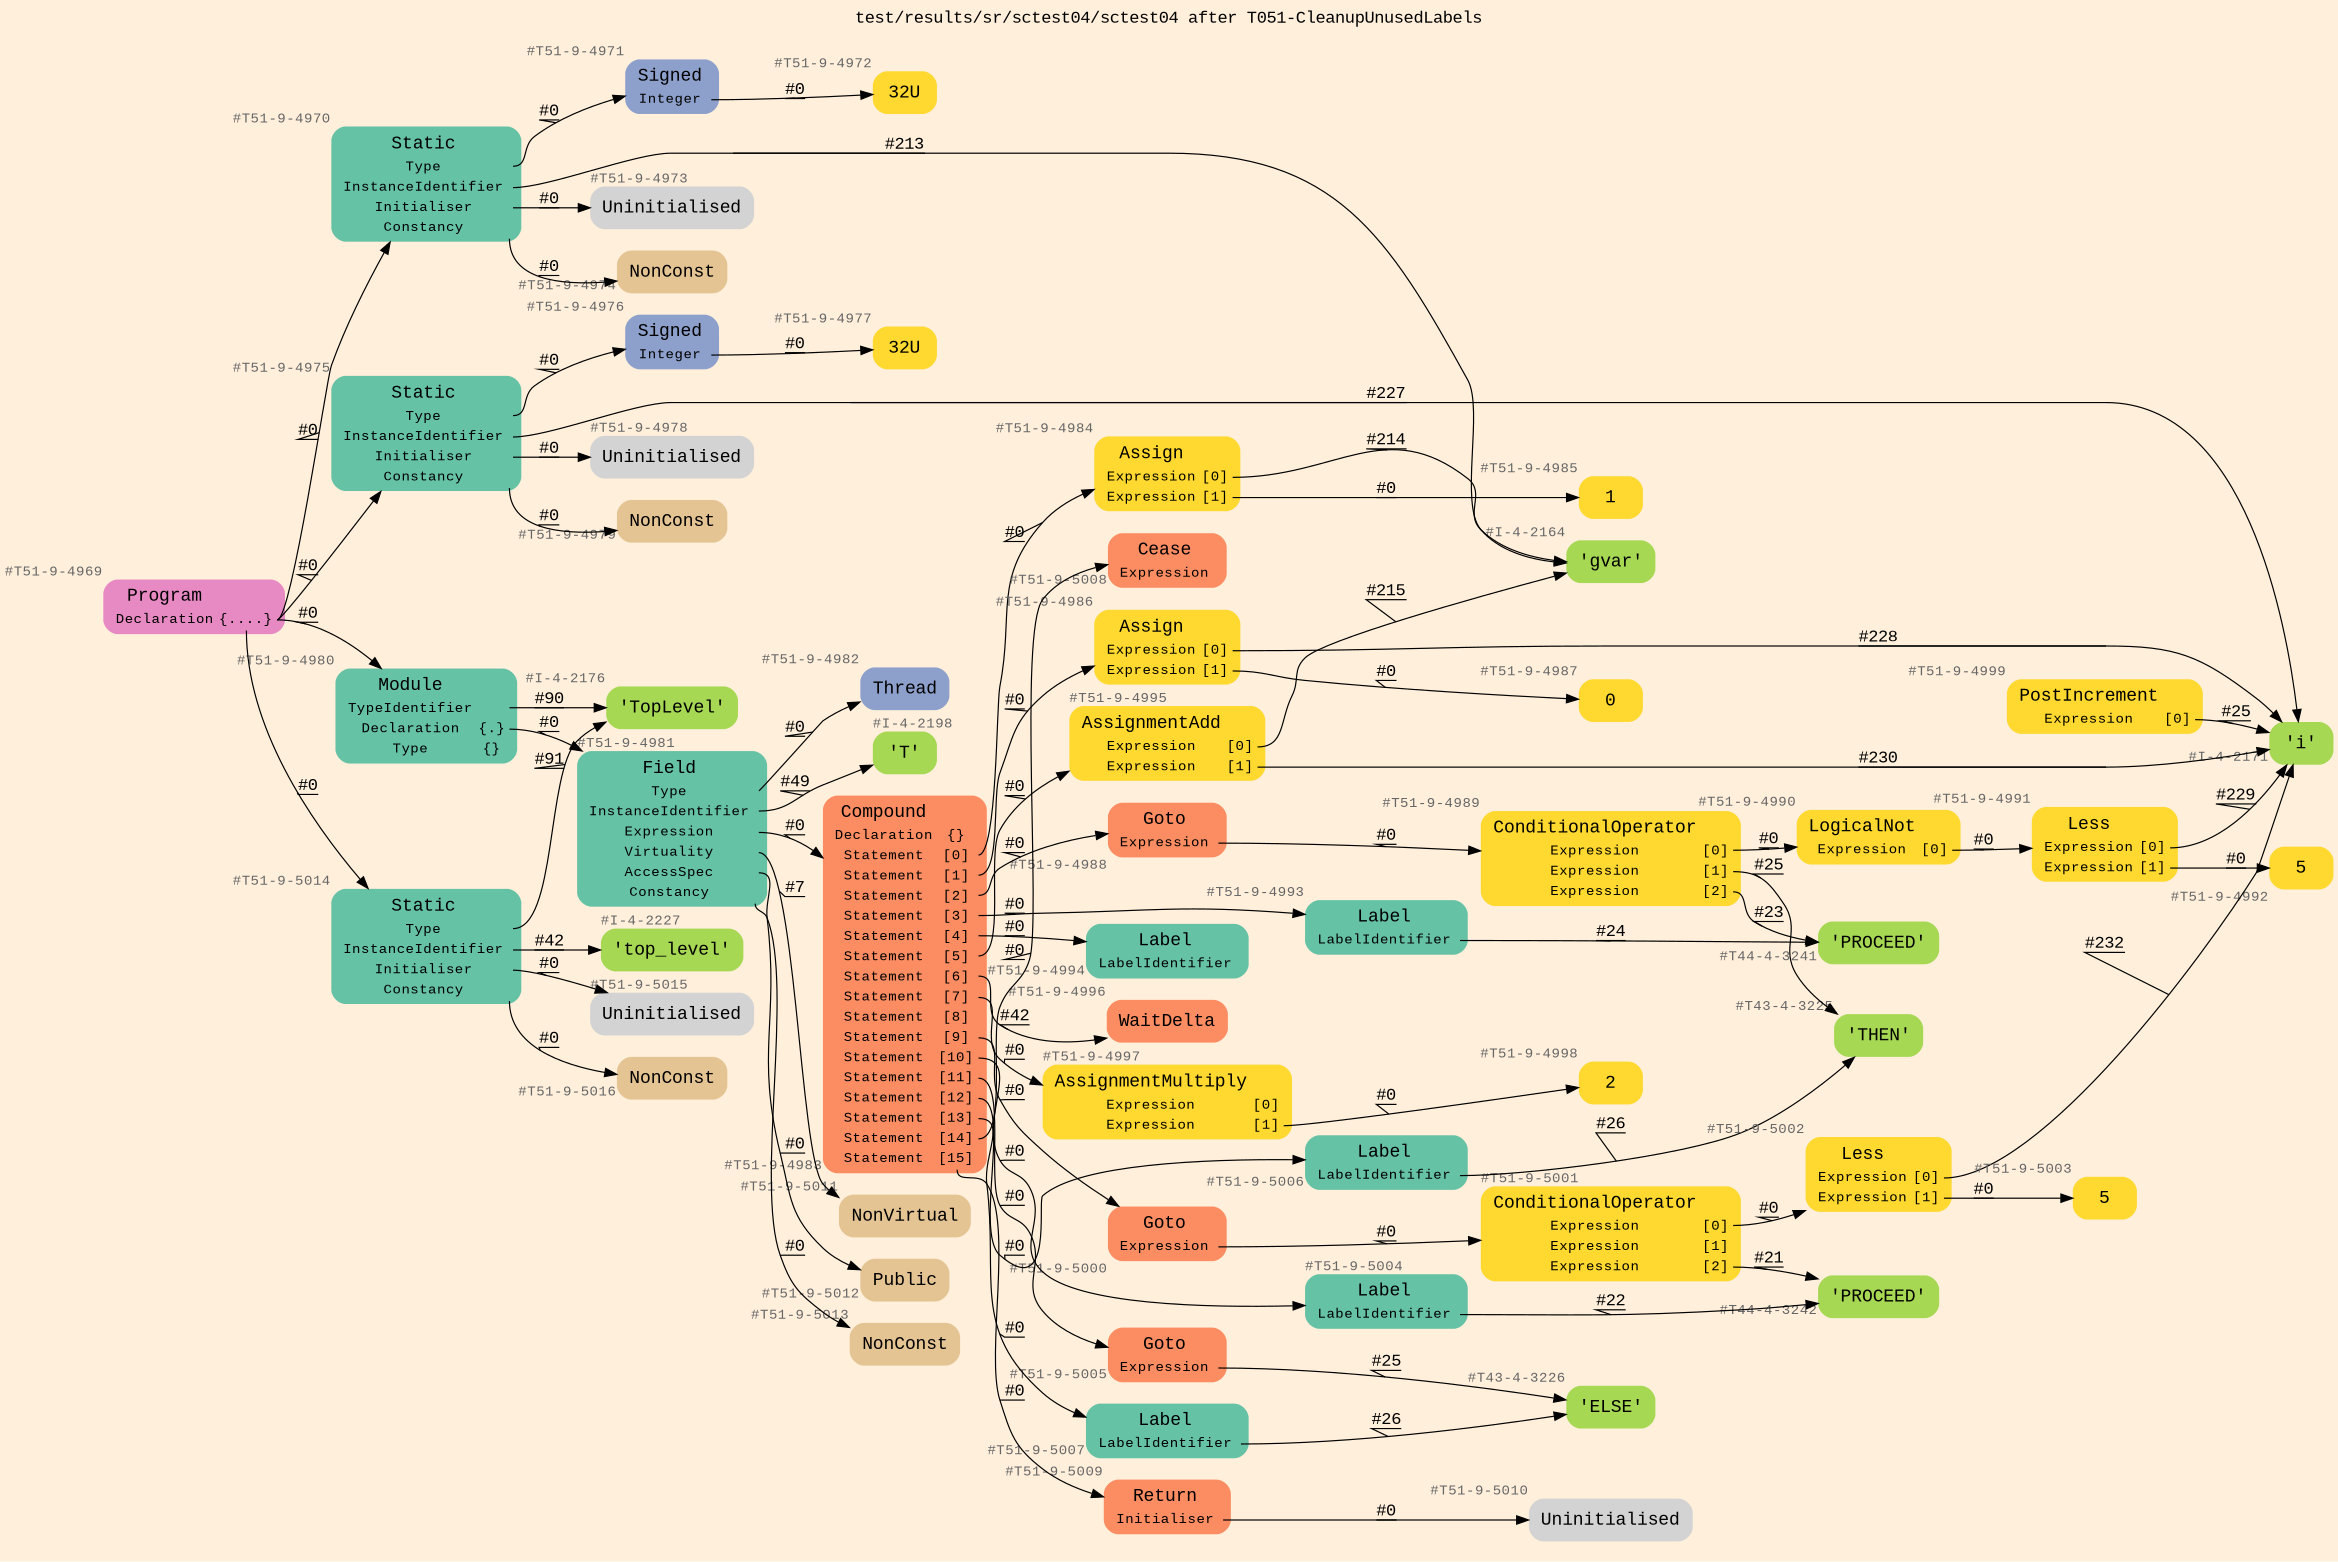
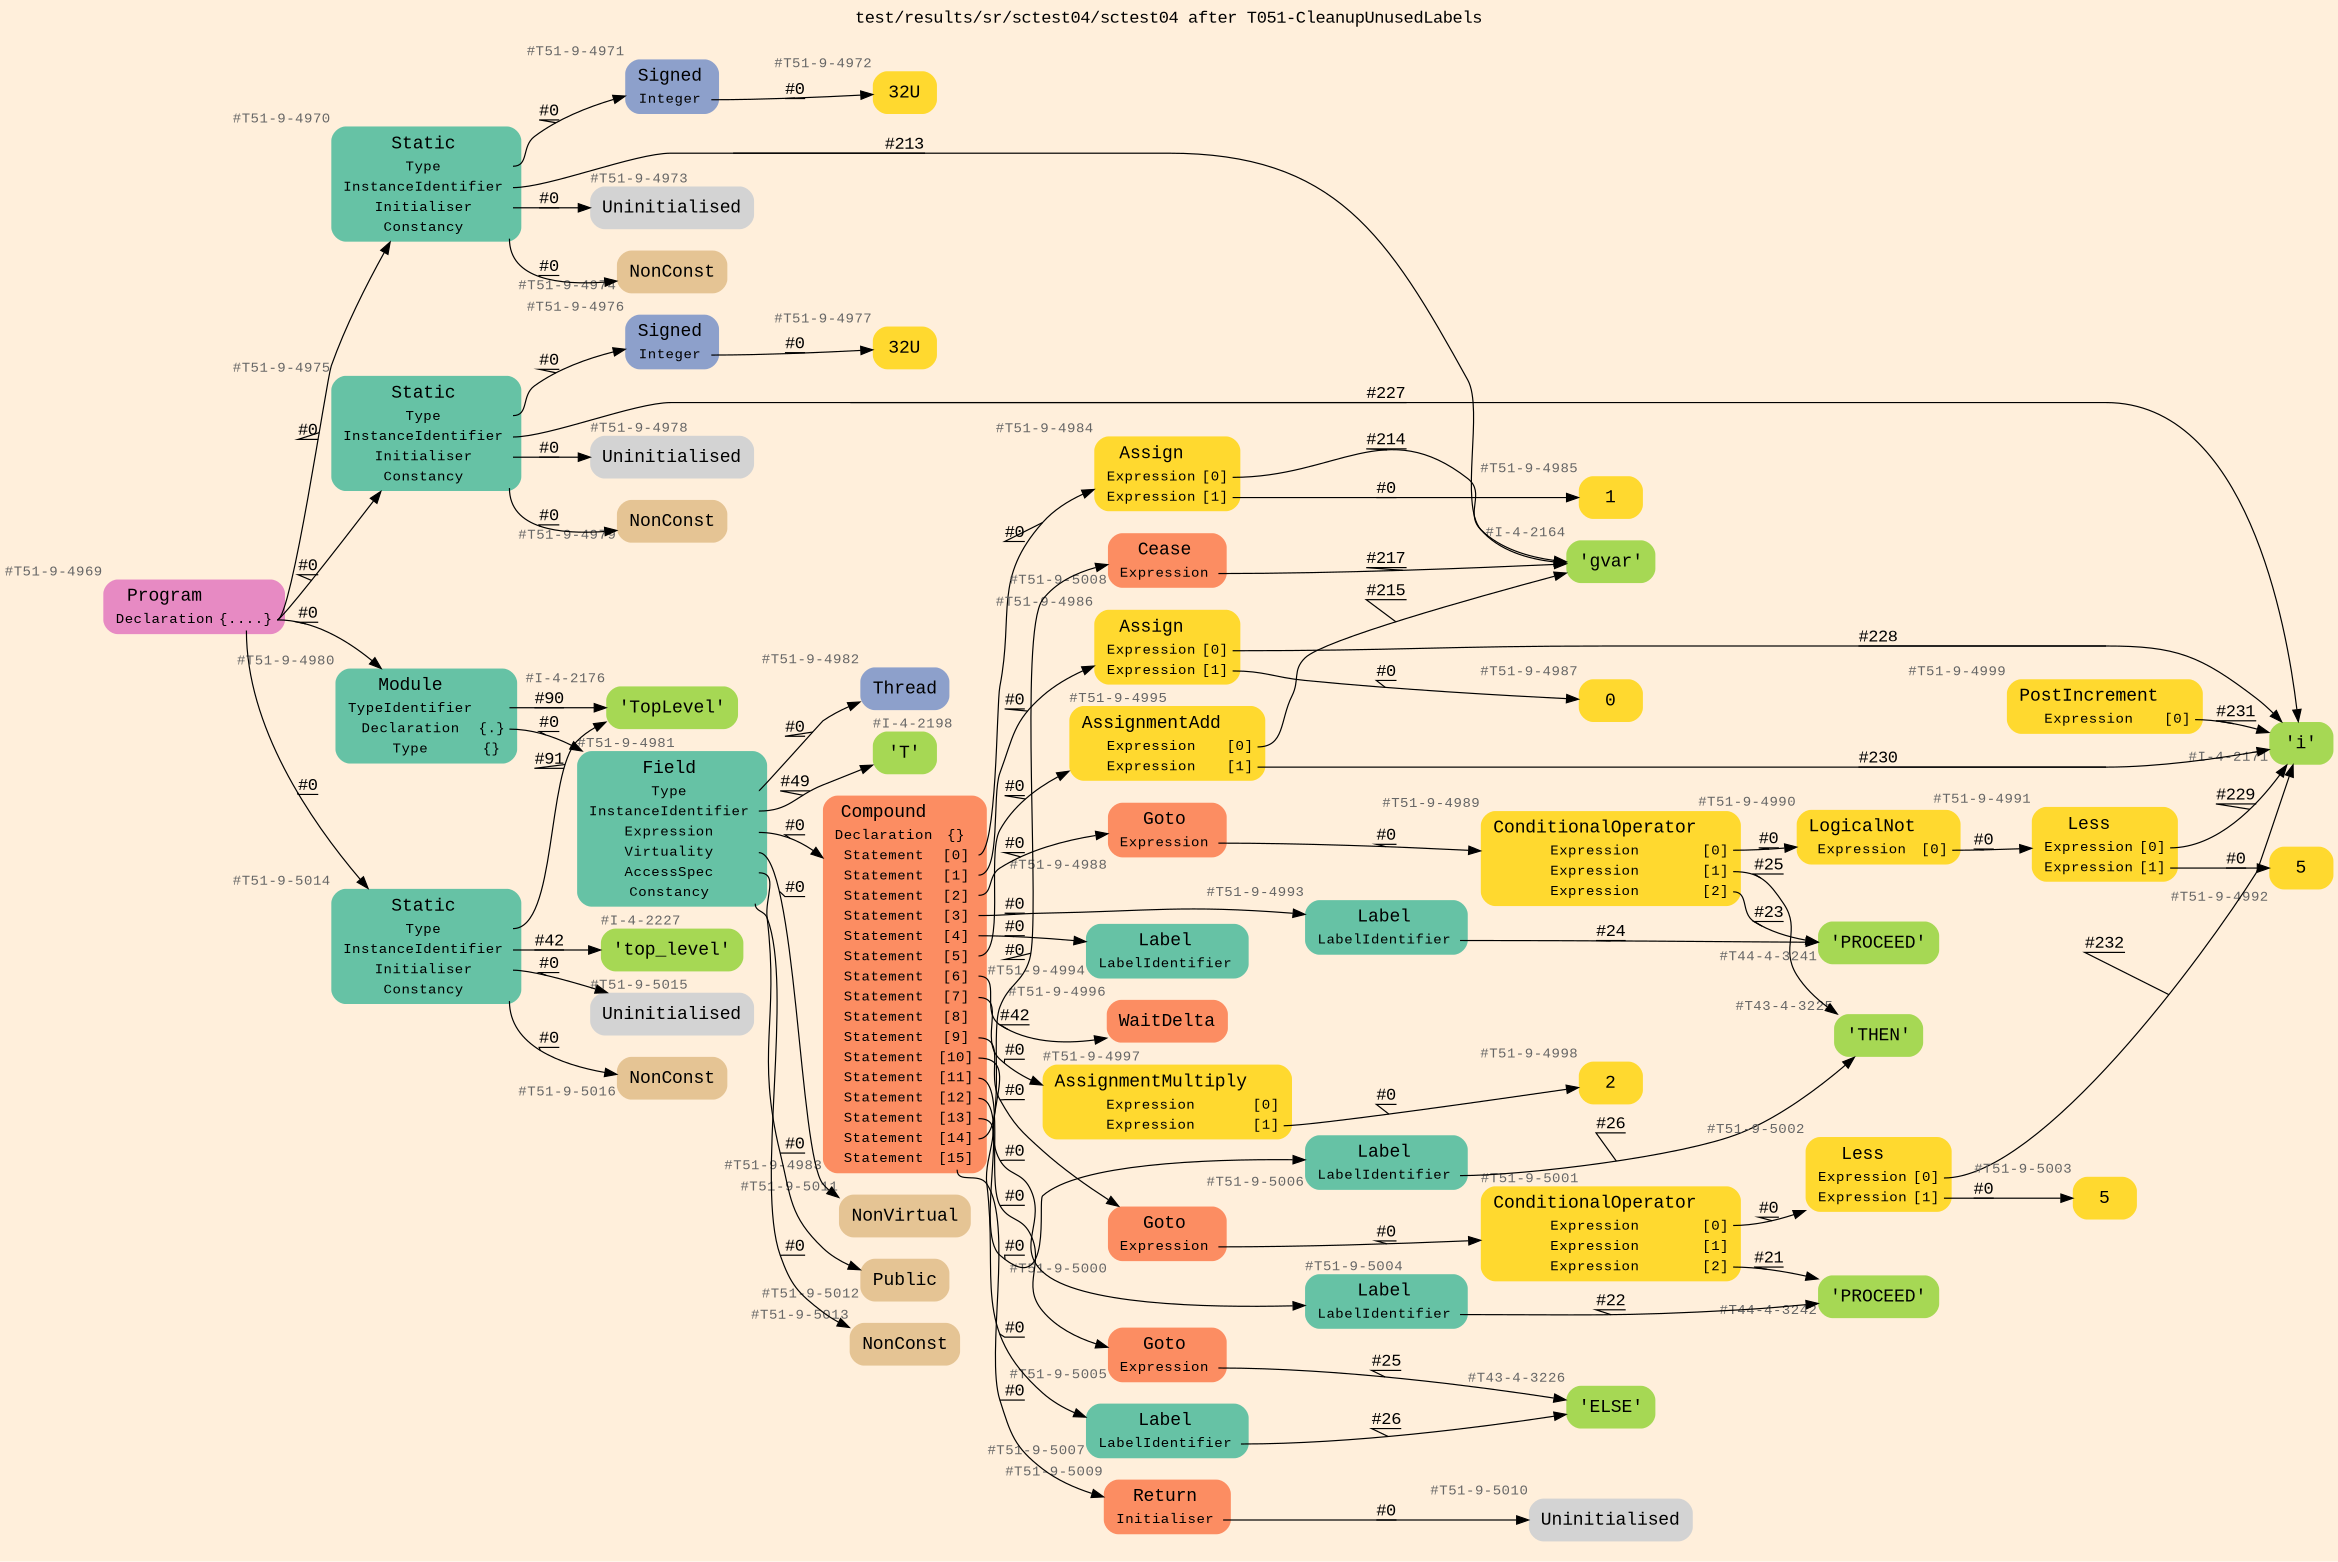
edge "Cease" -> "'gvar'": added, label "#217"
edge "PostIncrement" -> "'i'": label "#25" -> "#231"
edge "Field" -> "NonVirtual": label "#7" -> "#0"
